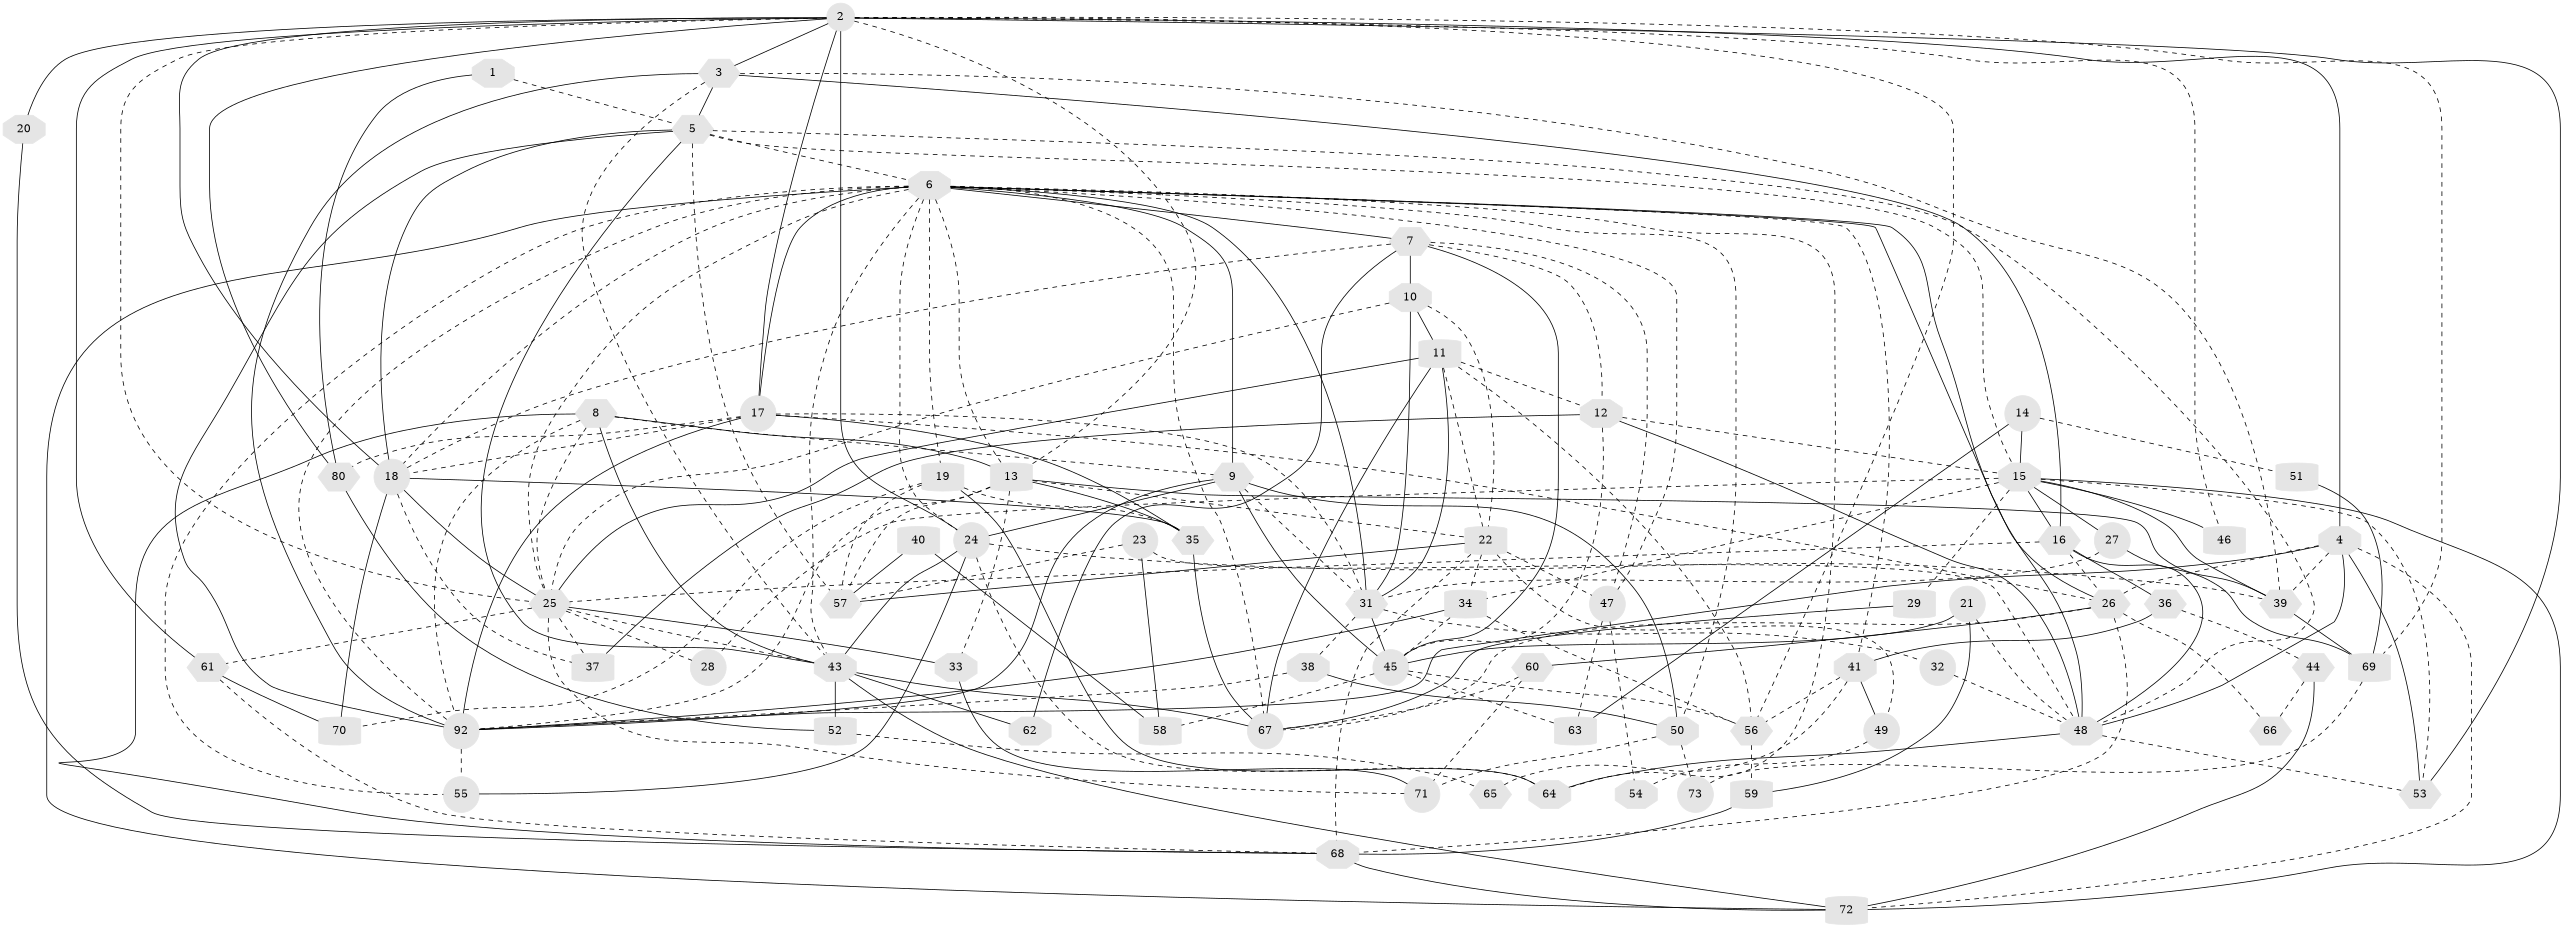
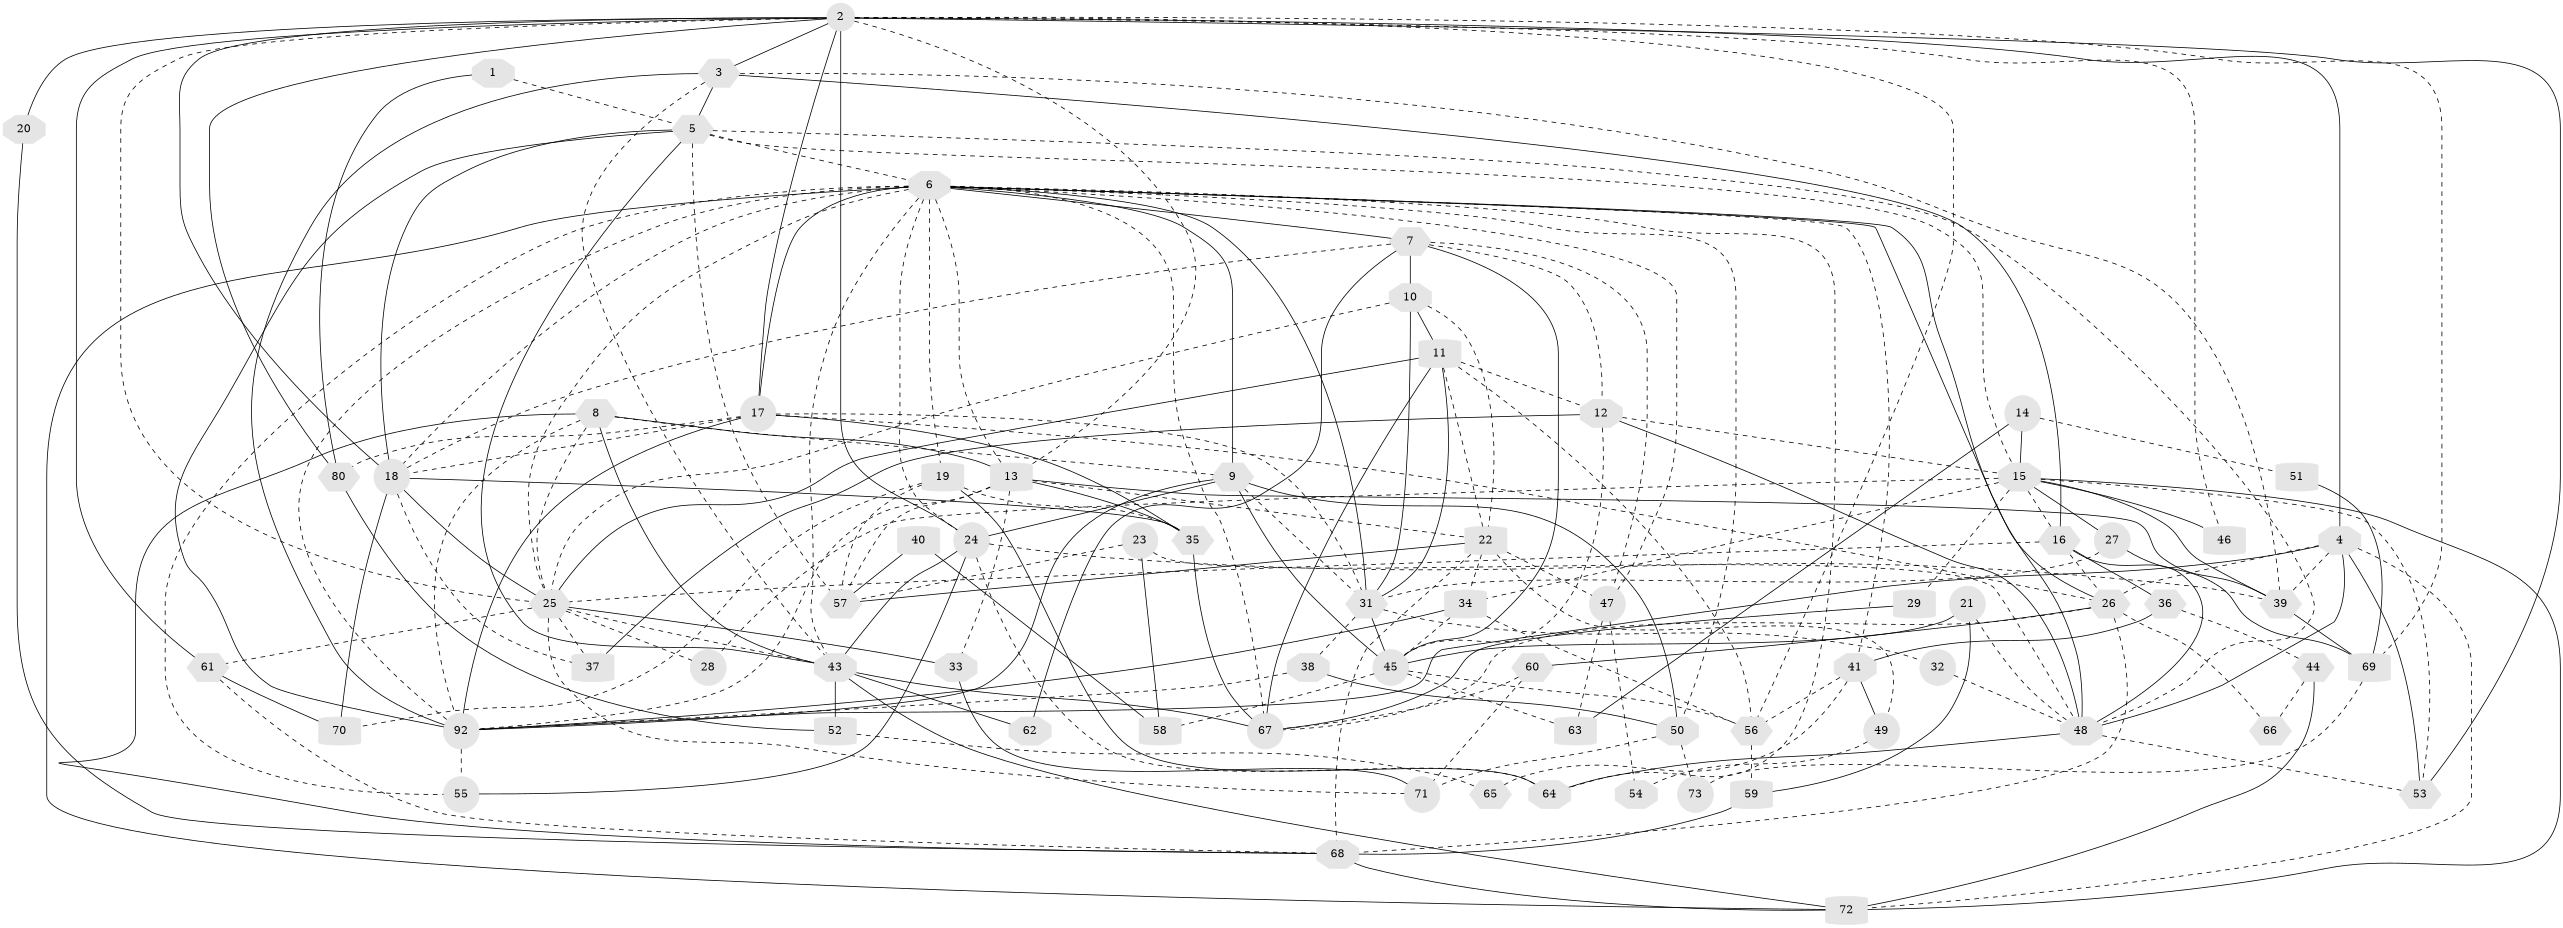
edge "15" -- "16": style solid -> dashed
